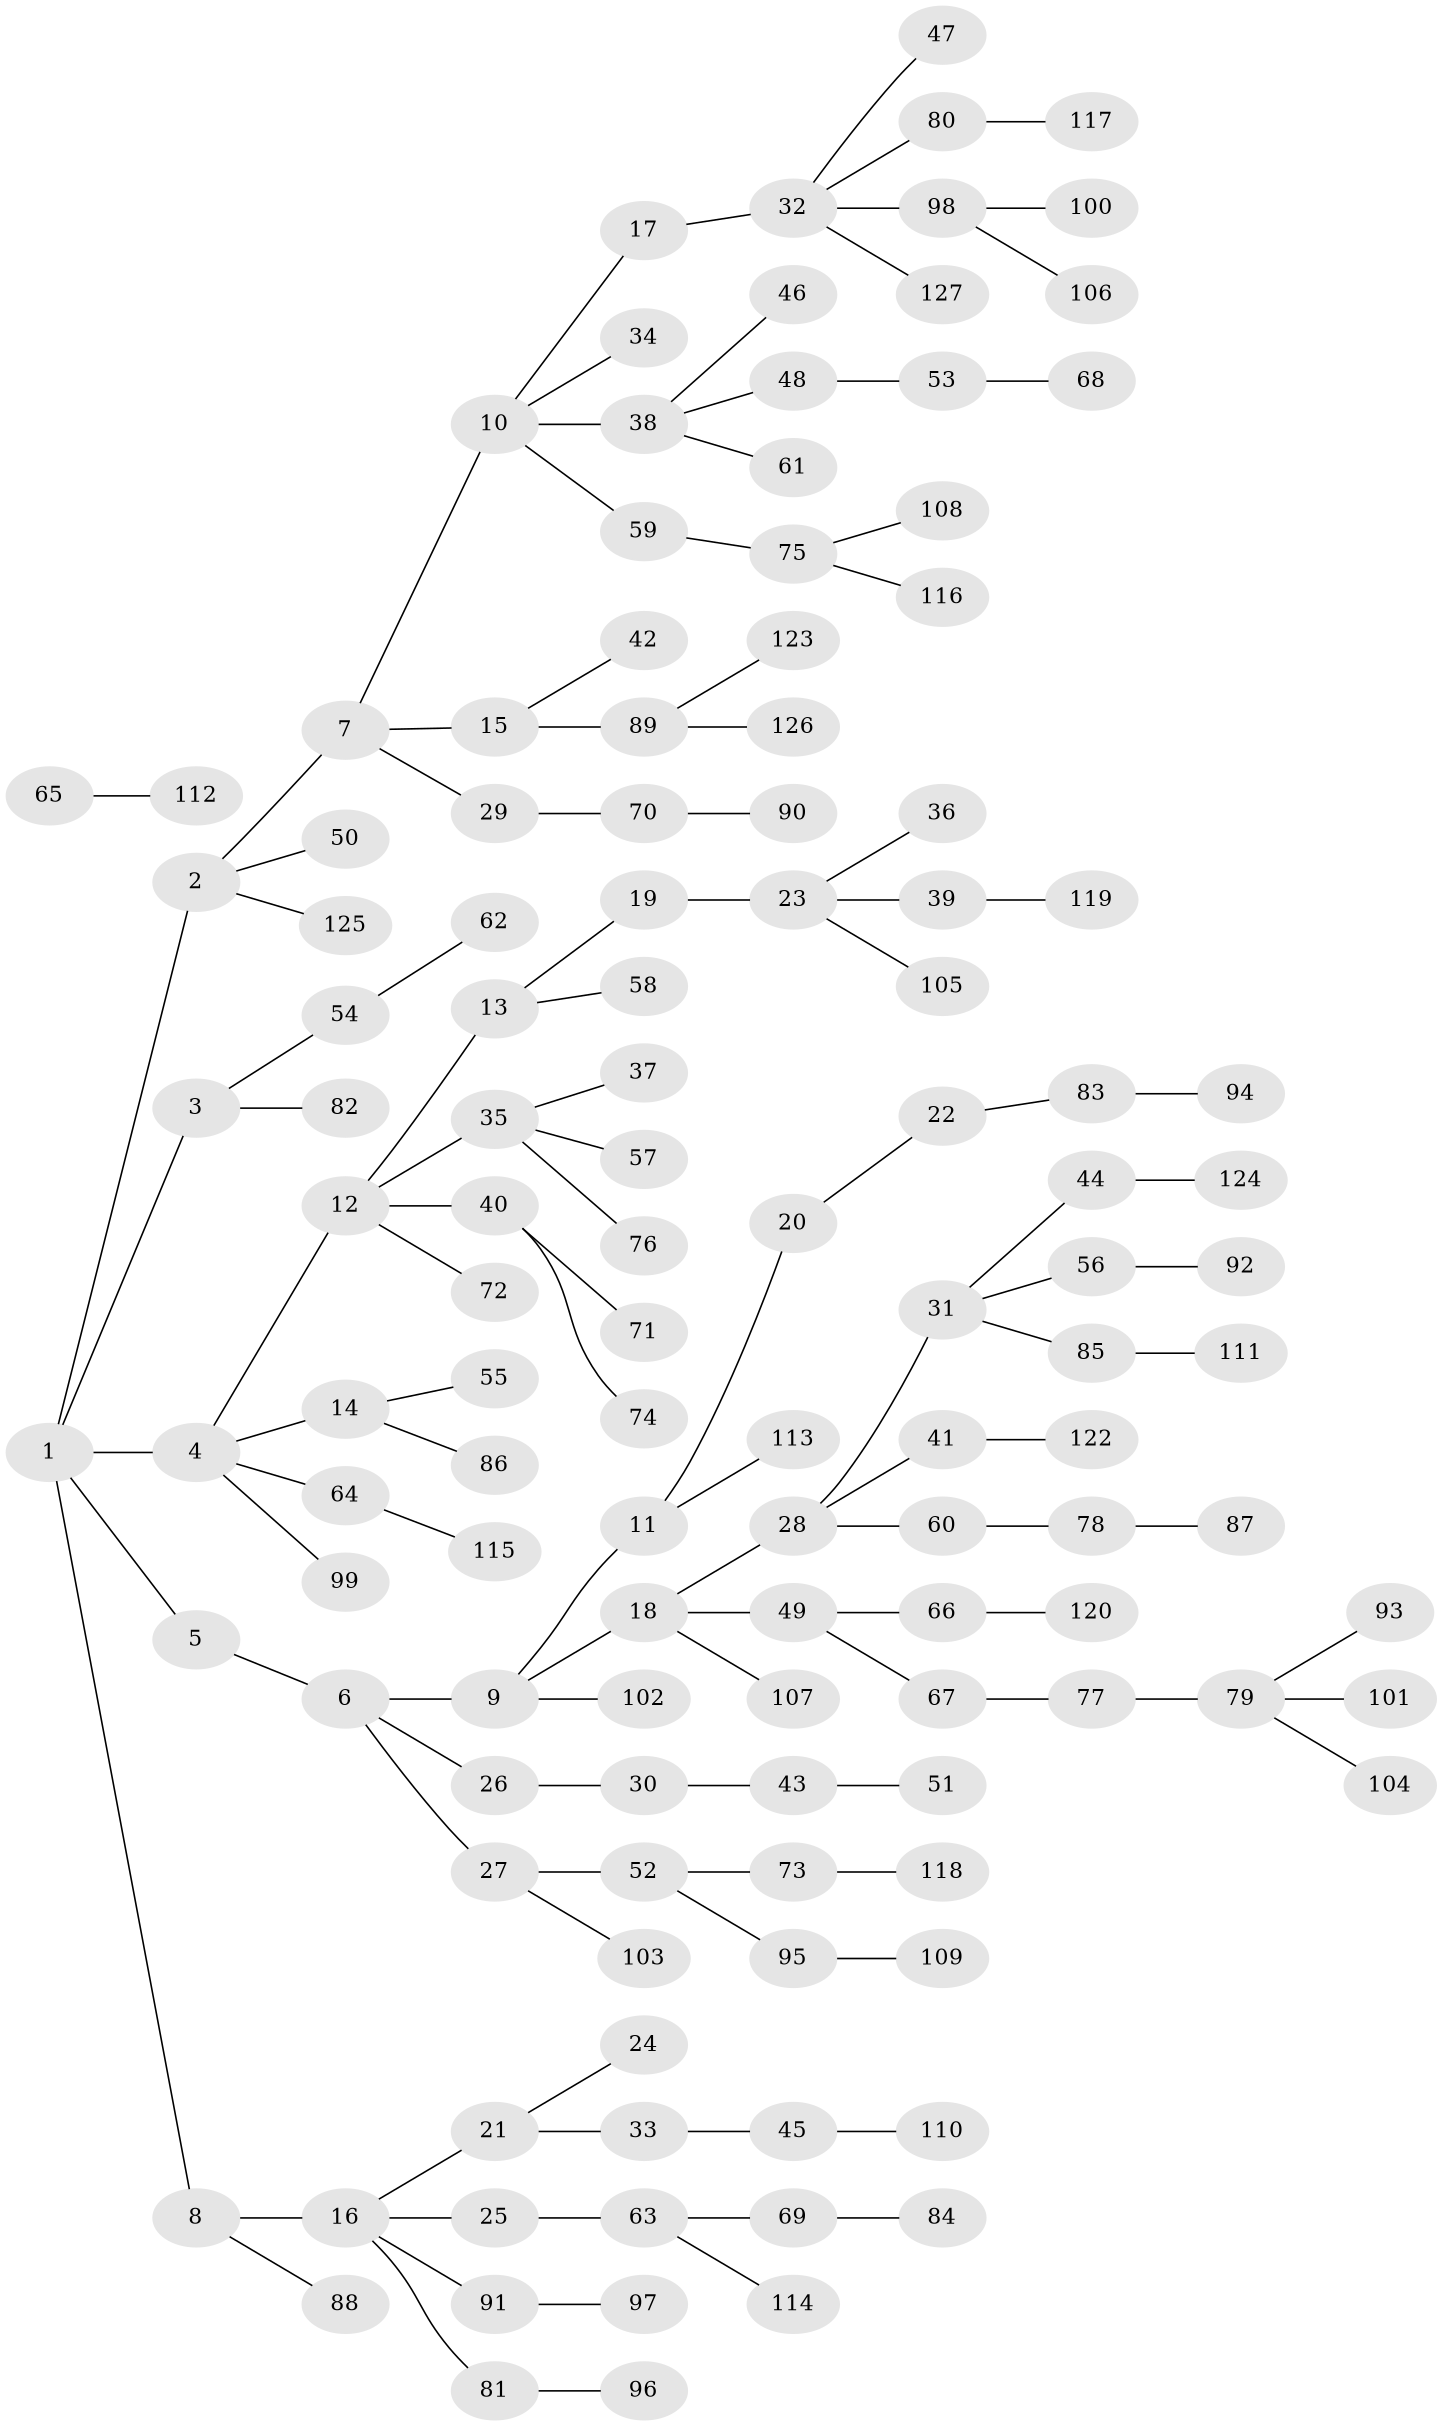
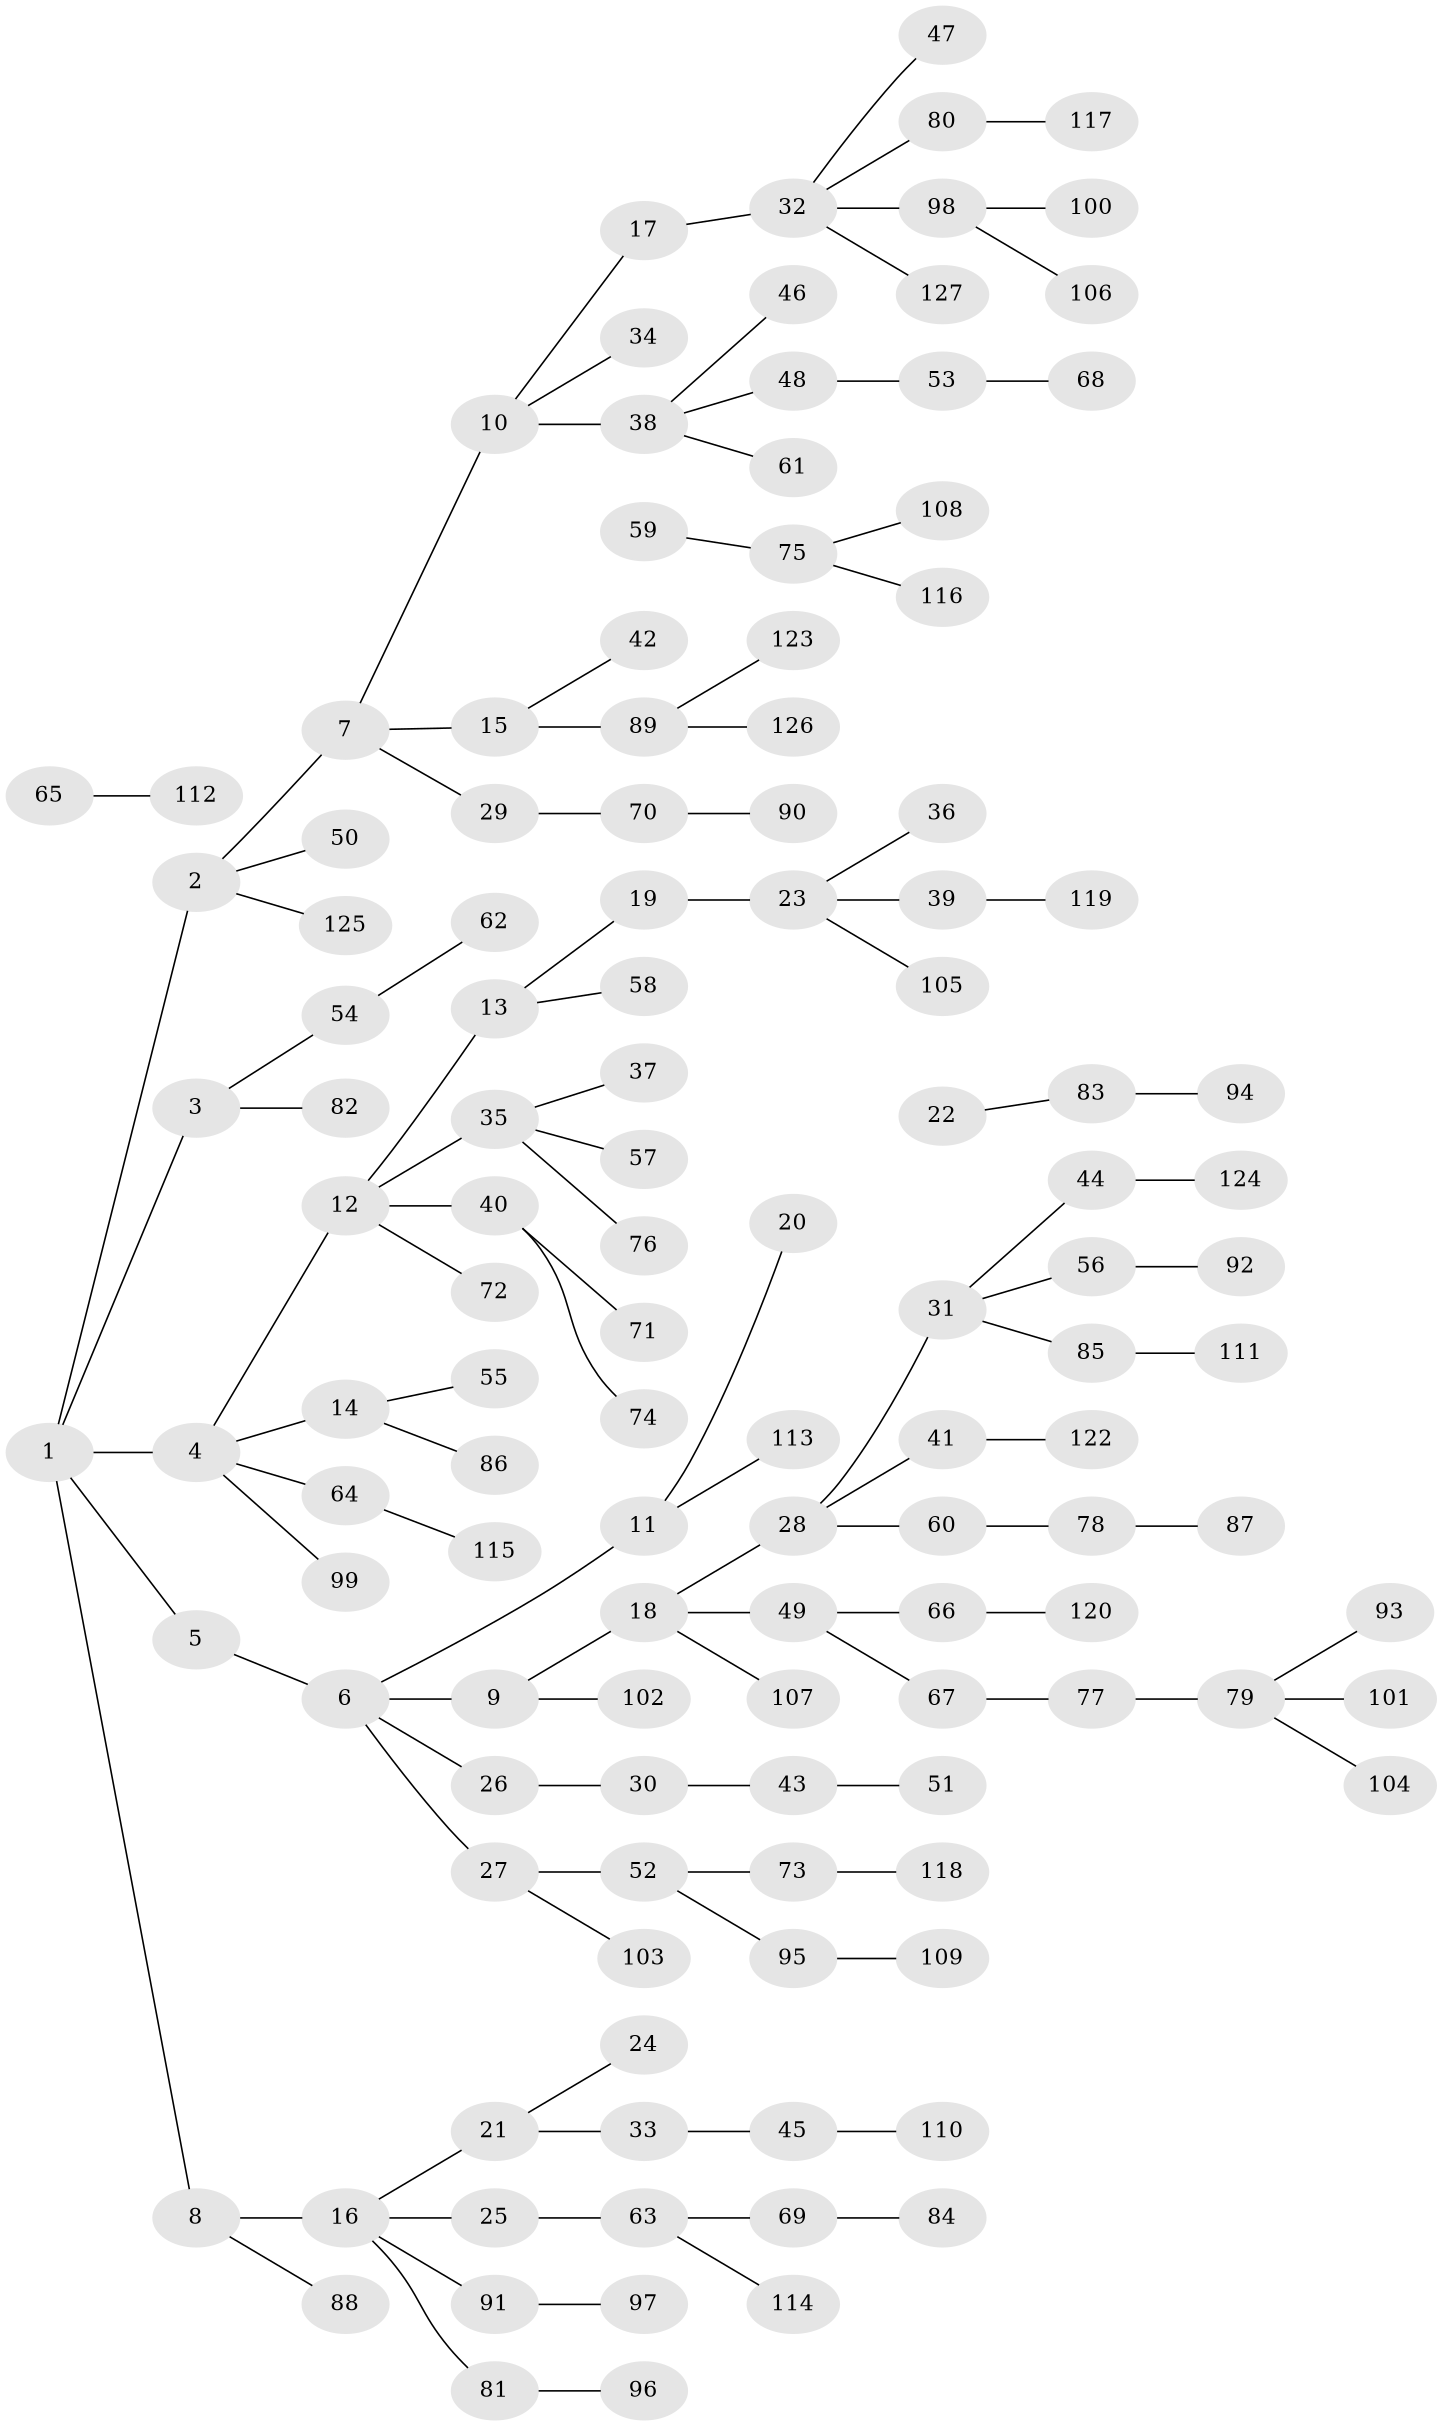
edge "10" -- "59": removed
edge "22" -- "20": removed
edge "11" -- "9": now "11" -- "6"
